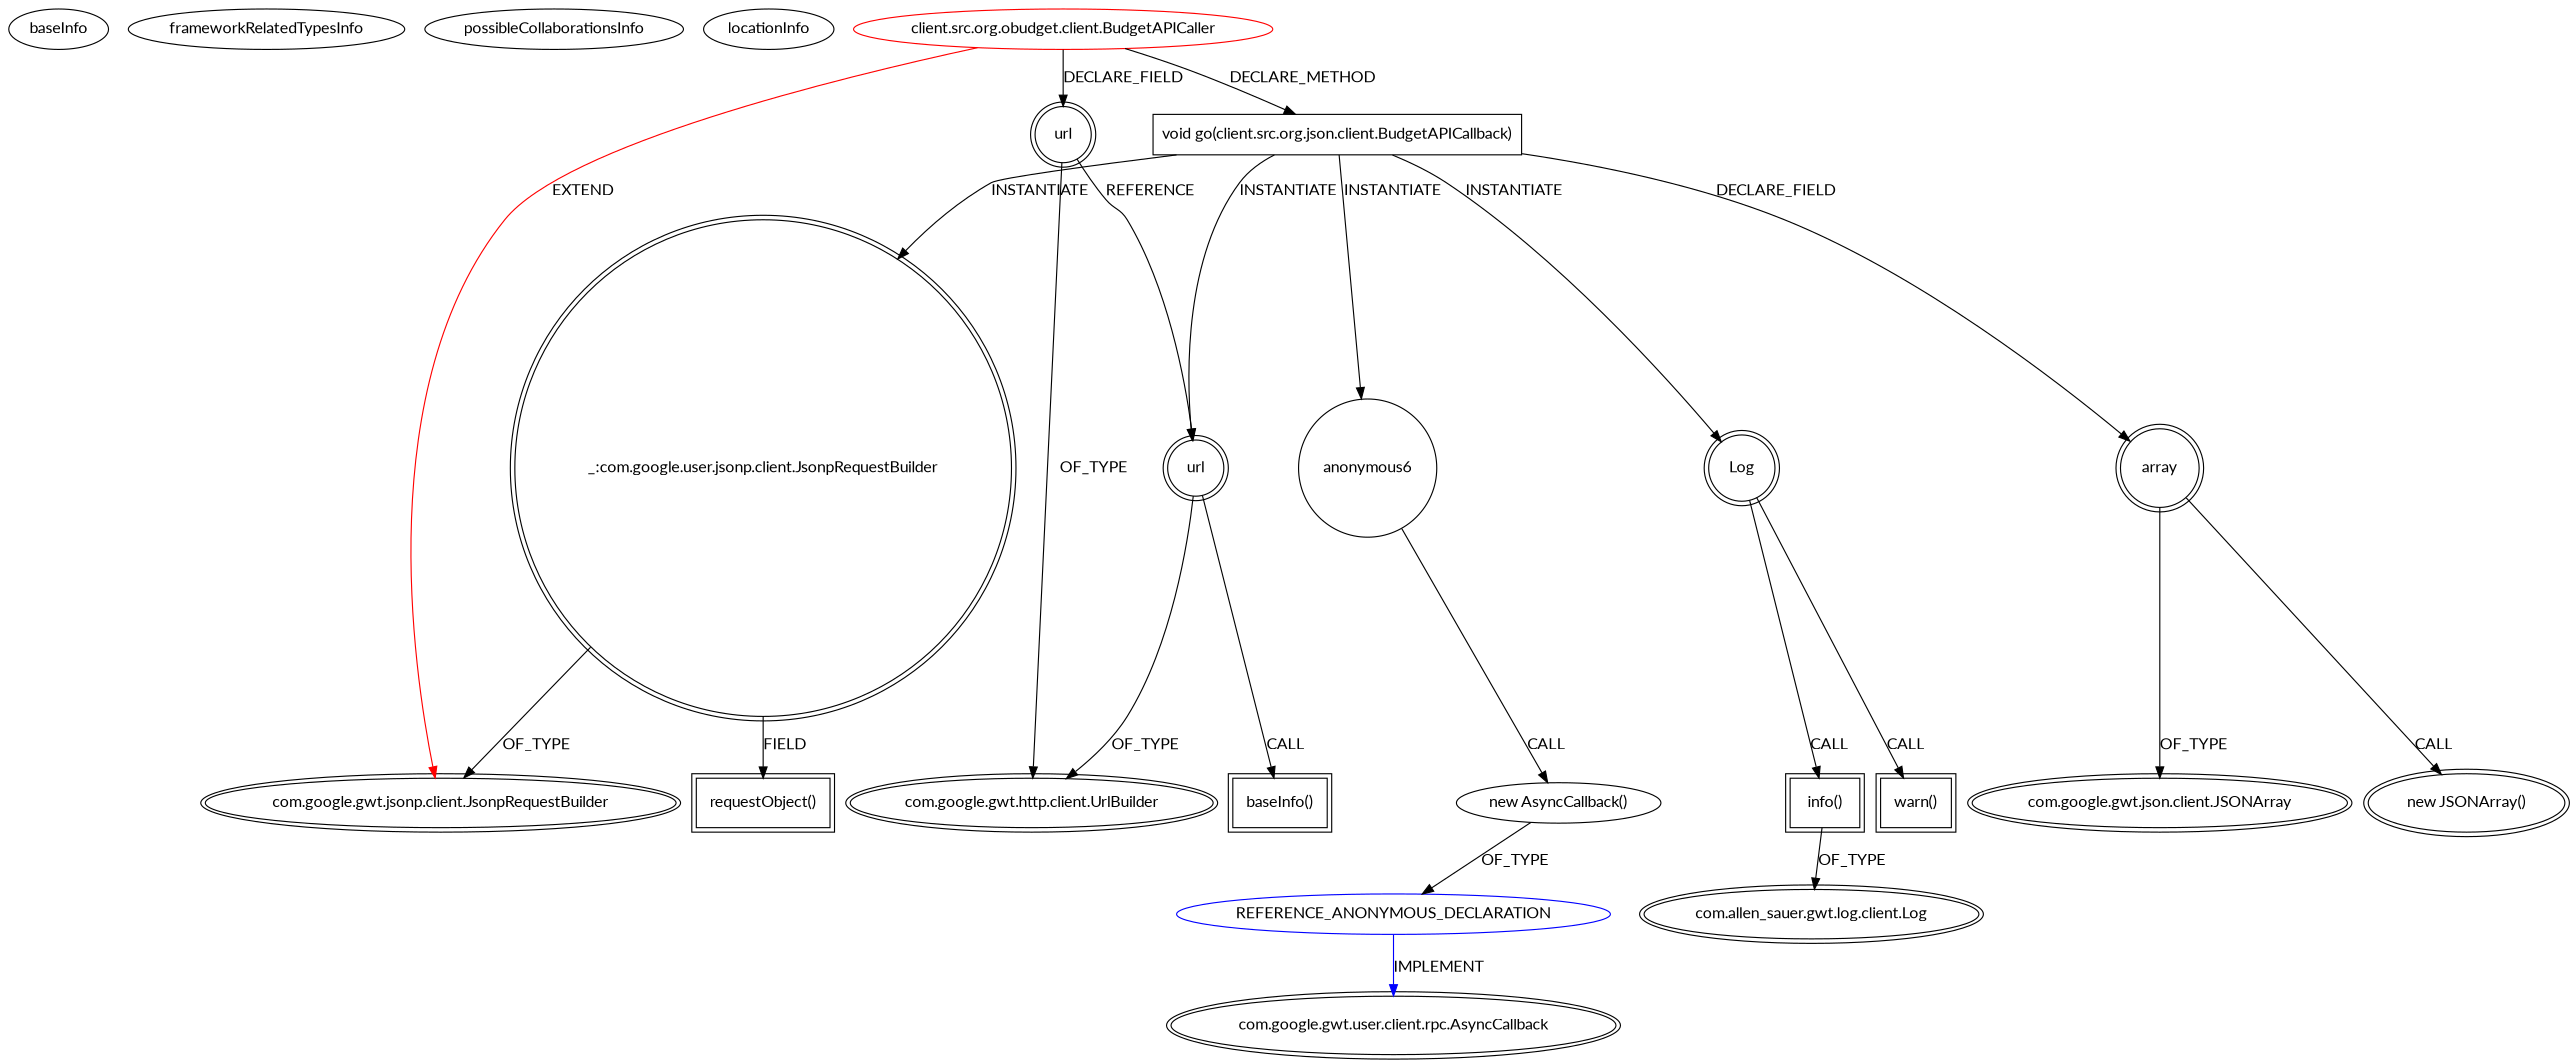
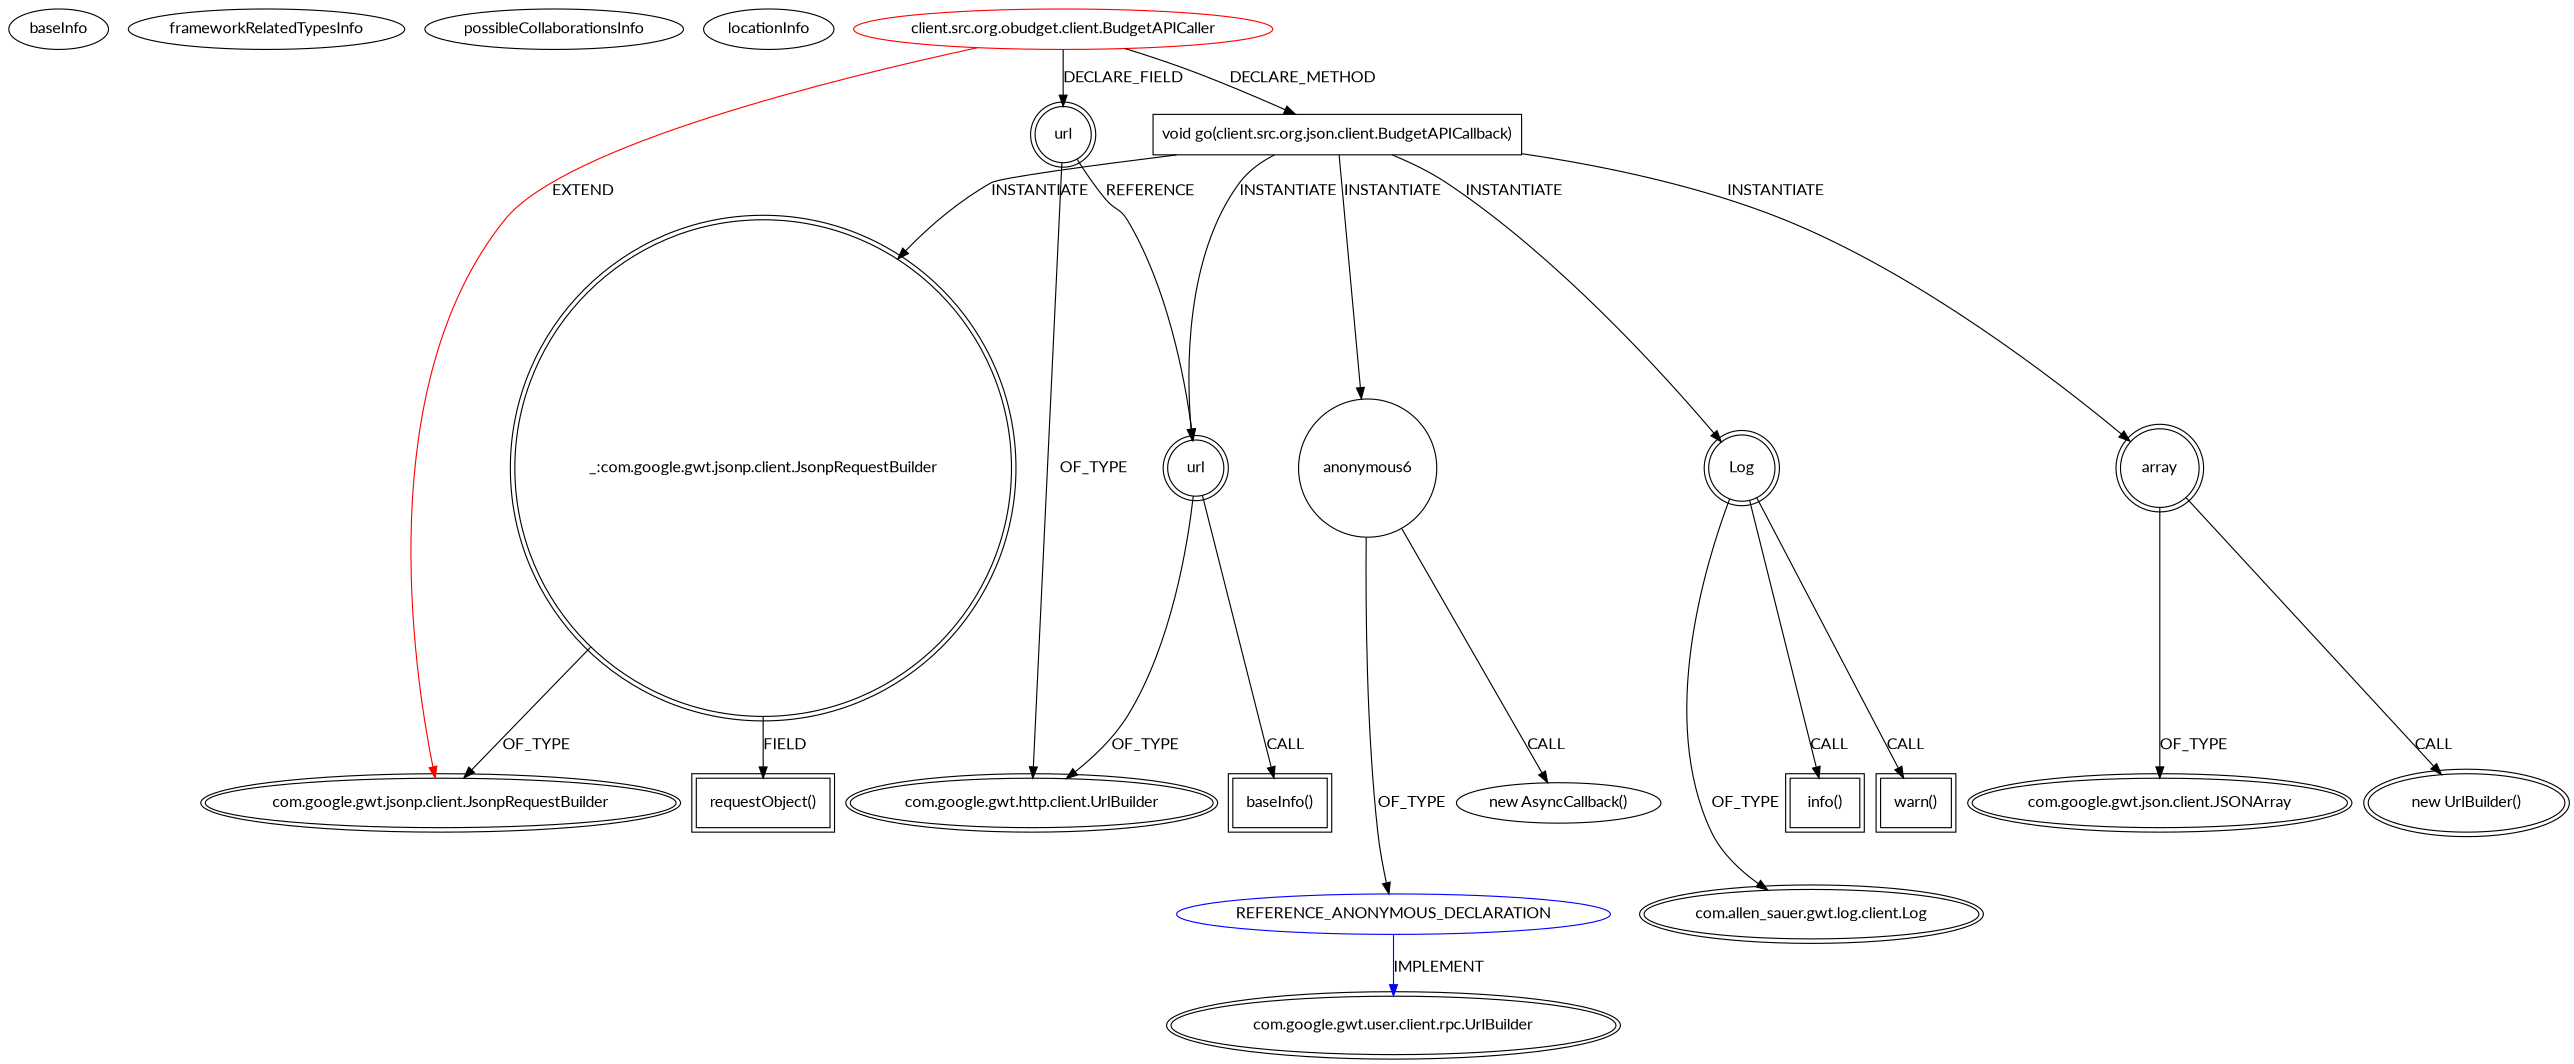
edge "void go(client.src.org.json.client.BudgetAPICallback)" -> "array": label "DECLARE_FIELD" -> "INSTANTIATE"
node "_:com.google.user.jsonp.client.JsonpRequestBuilder": label "_:com.google.user.jsonp.client.JsonpRequestBuilder" -> "_:com.google.gwt.jsonp.client.JsonpRequestBuilder"
node "new JSONArray()": label "new JSONArray()" -> "new UrlBuilder()"
edge "info()" -> "com.allen_sauer.gwt.log.client.Log": now "Log" -> "com.allen_sauer.gwt.log.client.Log"
edge "new AsyncCallback()" -> "REFERENCE_ANONYMOUS_DECLARATION": now "anonymous6" -> "REFERENCE_ANONYMOUS_DECLARATION"
node "com.google.gwt.user.client.rpc.AsyncCallback": label "com.google.gwt.user.client.rpc.AsyncCallback" -> "com.google.gwt.user.client.rpc.UrlBuilder"
